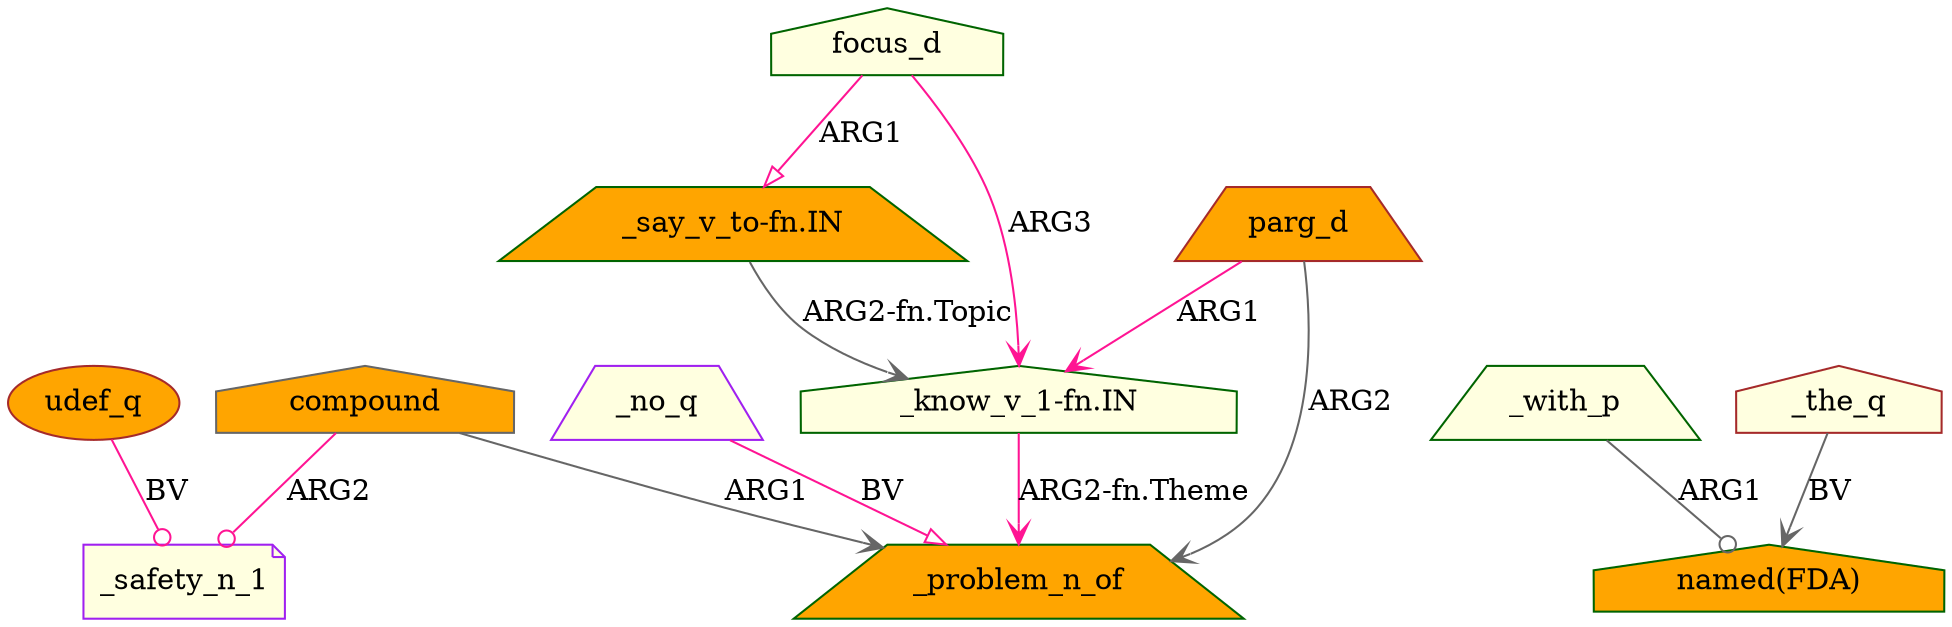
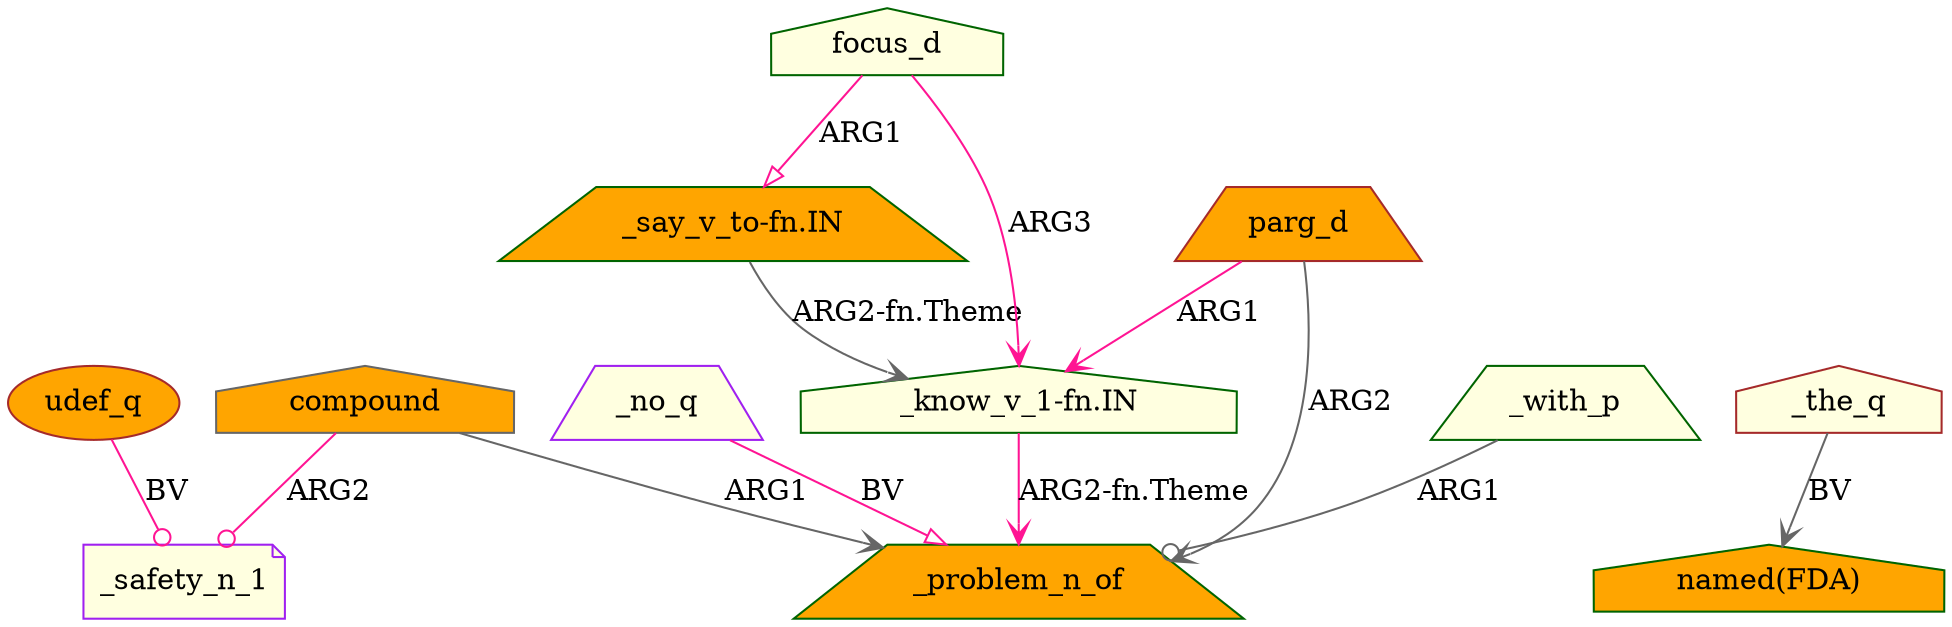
edge "_say_v_to-fn.IN" -> "_know_v_1-fn.IN": label "ARG2-fn.Topic" -> "ARG2-fn.Theme"
edge "_with_p" -> "named(FDA)": now "_with_p" -> "_problem_n_of"
